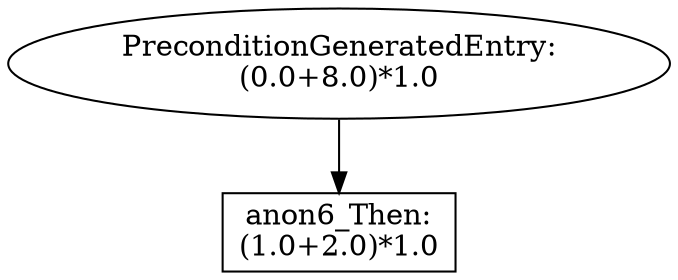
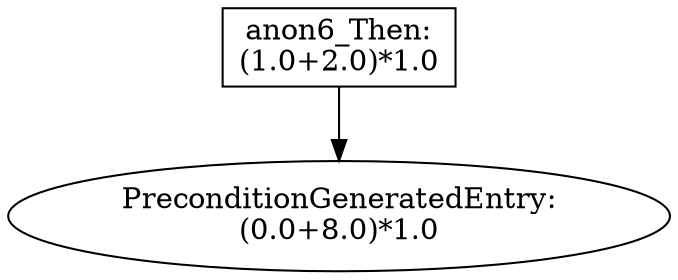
edge "PreconditionGeneratedEntry: (0.0+8.0)*1.0" -> "anon6_Then: (1.0+2.0)*1.0": reversed
